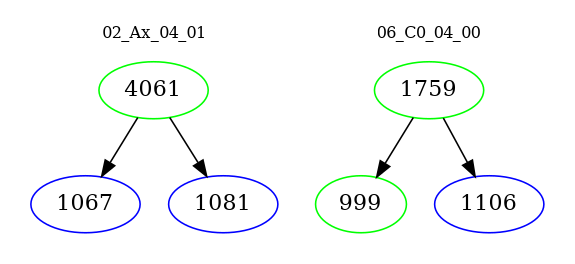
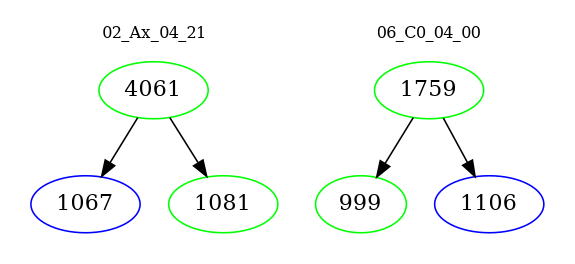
cluster "02_Ax_04_01": label "02_Ax_04_01" -> "02_Ax_04_21"
node "1081": color blue -> green
